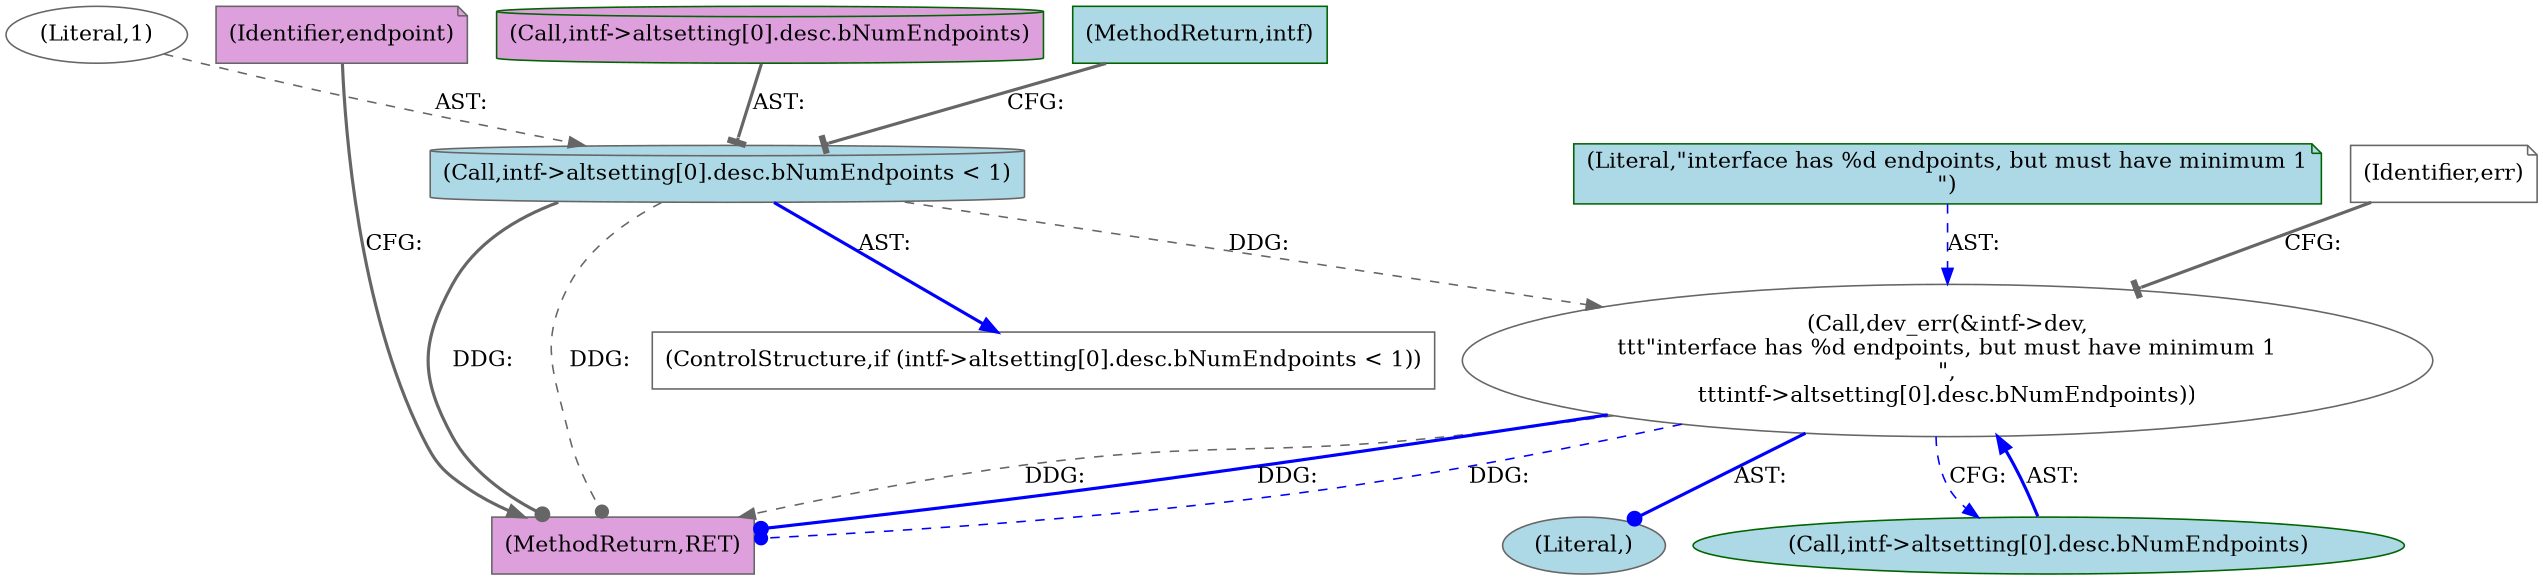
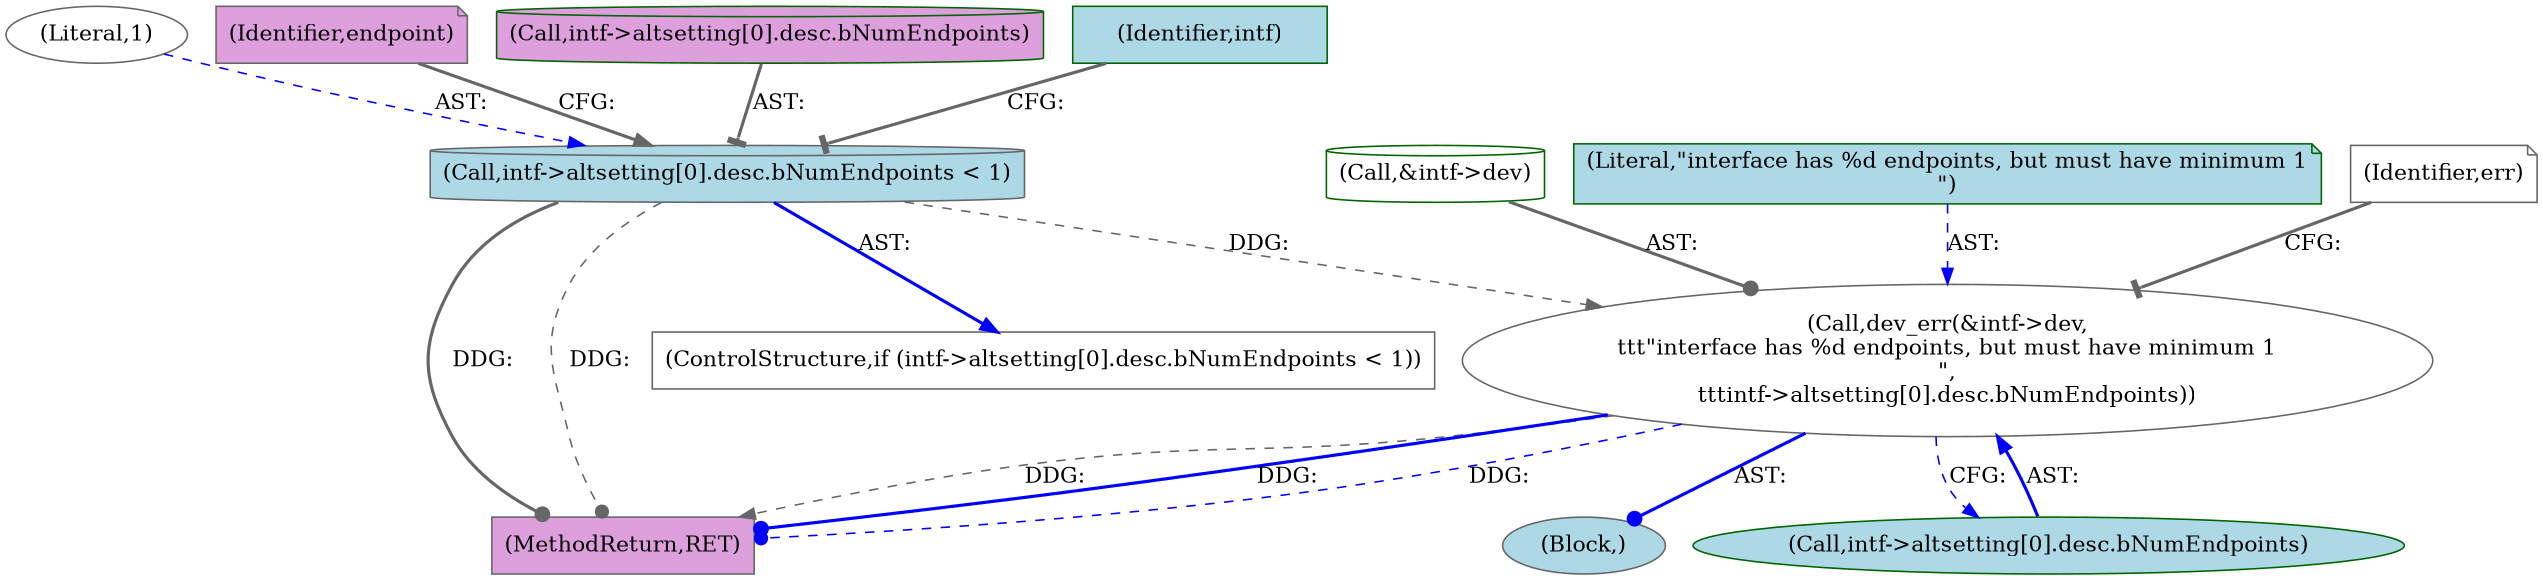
node "(MethodReturn,intf)": label "(MethodReturn,intf)" -> "(Identifier,intf)"
edge "(Literal,1)" -> "(Call,intf->altsetting[0].desc.bNumEndpoints < 1)": color gray40 -> blue
node "(Call,&intf->dev)": added
edge "(Identifier,endpoint)" -> "(MethodReturn,RET)": now "(Identifier,endpoint)" -> "(Call,intf->altsetting[0].desc.bNumEndpoints < 1)"
node "(Literal,)": label "(Literal,)" -> "(Block,)"
